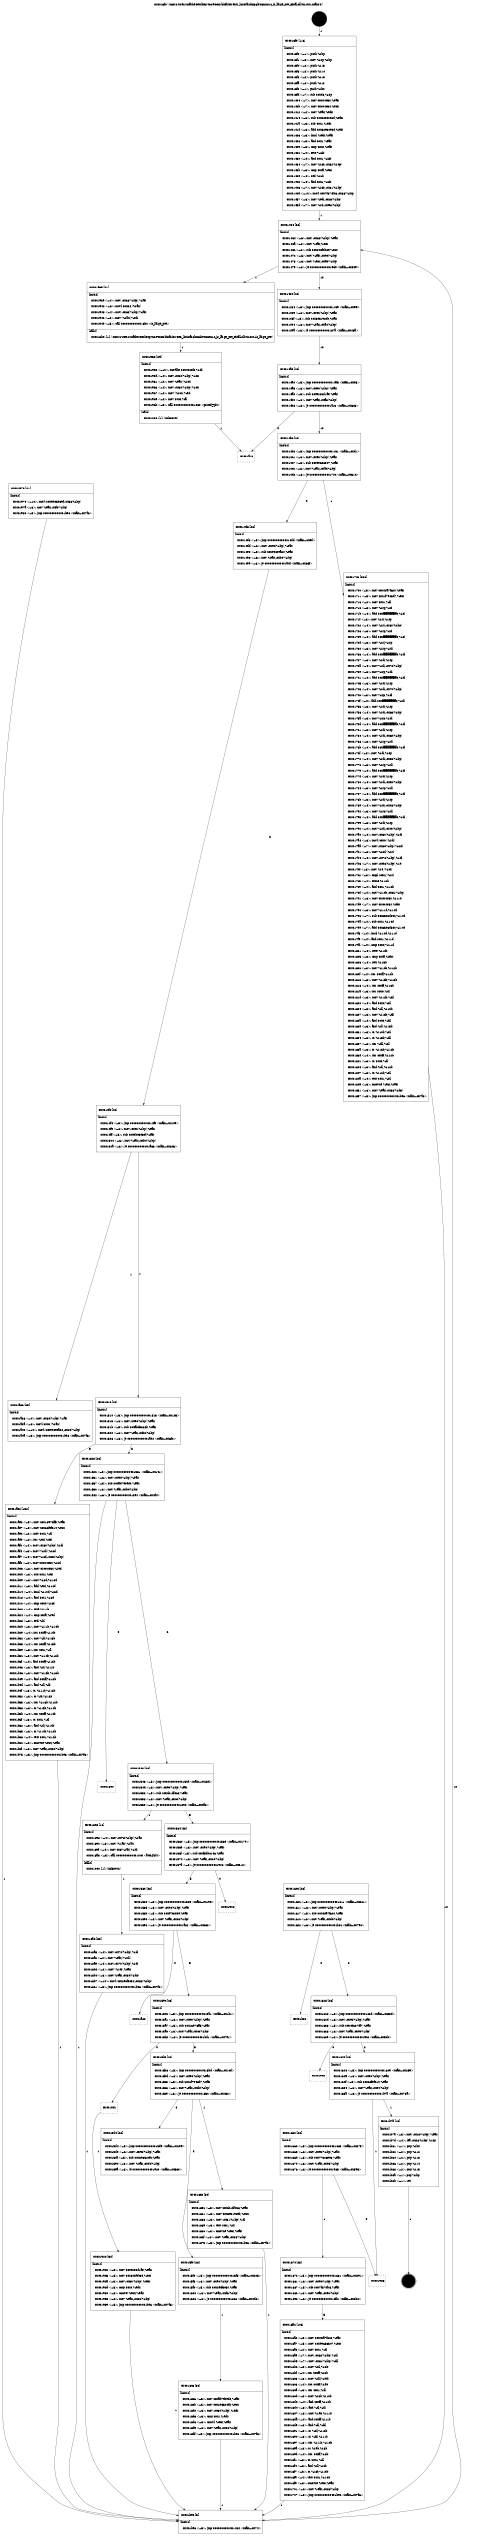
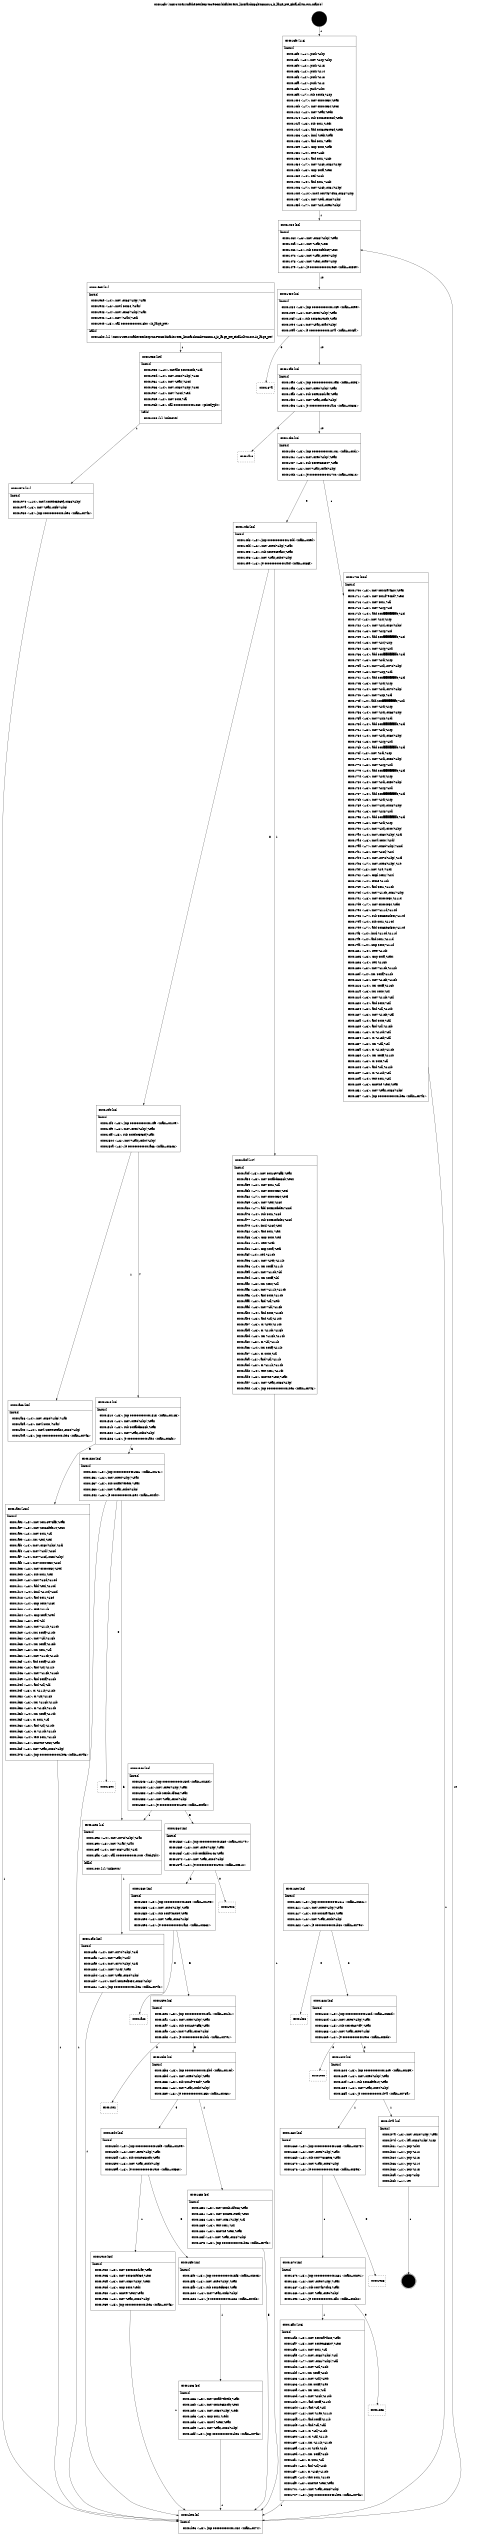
edge "0x401464 [32]" -> "0x40193e [21]": removed, label "1"
node "0x40187a": added
edge "0x401953 [29]" -> "0x401a13": now "0x401953 [29]" -> "0x401970 [21]"
node "0x401a4f [147]": added
edge "0x40152c [28]" -> "0x401548 [28]": now "0x40152c [28]" -> "0x401898 [16]"
edge "0x40170c [336]" -> "0x401be6 [5]": label " 10" -> " 1"
edge "0x4015b8 [28]" -> "0x4015f0 [28]": now "0x4015d4 [28]" -> "0x4015f0 [28]"
edge "0x401bd1" -> "0x401920 [30]": now "0x4015d4 [28]" -> "0x401920 [30]"
edge "0x401644 [28]" -> "0x401985": now "0x401644 [28]" -> "0x401660 [28]"
edge "0x40185c [30]" -> "0x401be6 [5]": label " 1" -> " 5"
edge "0x40167c [28]" -> "0x4016a2 [106]": label " 5" -> " 1"
node "0x401698": added
